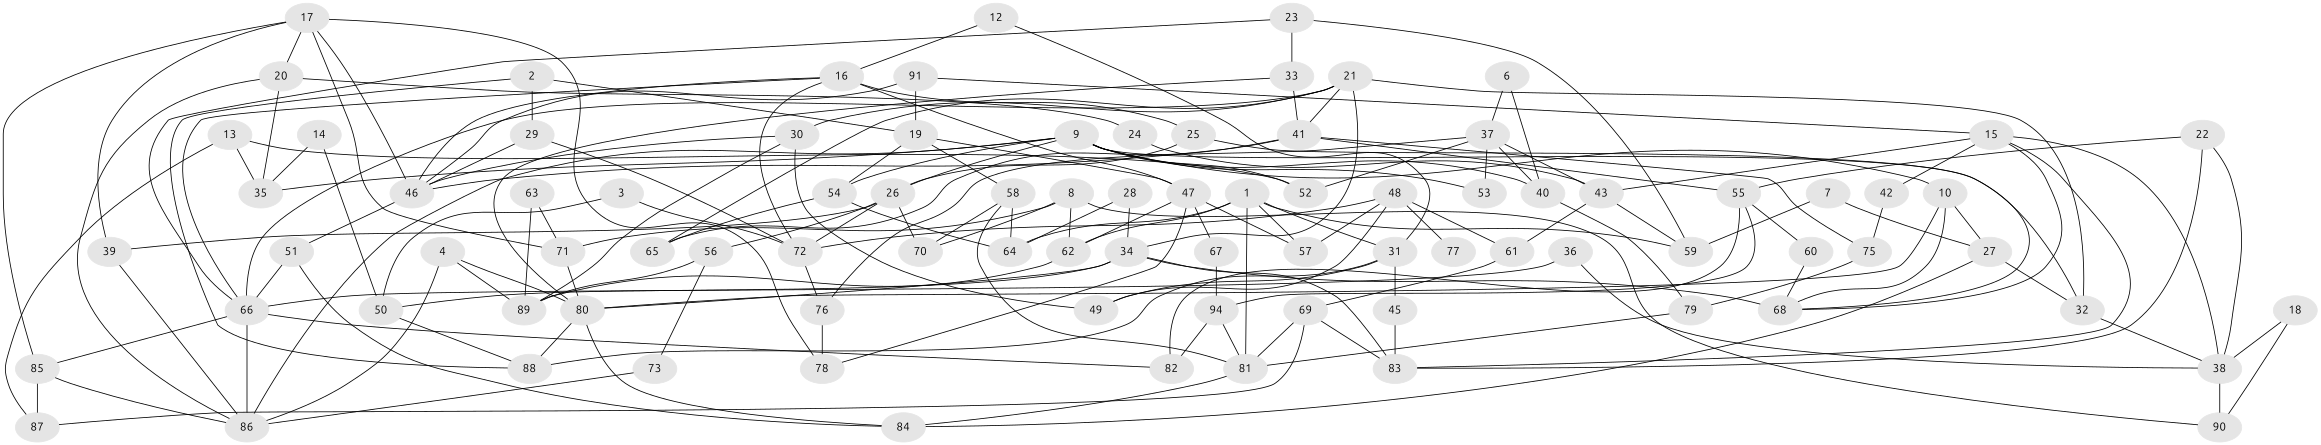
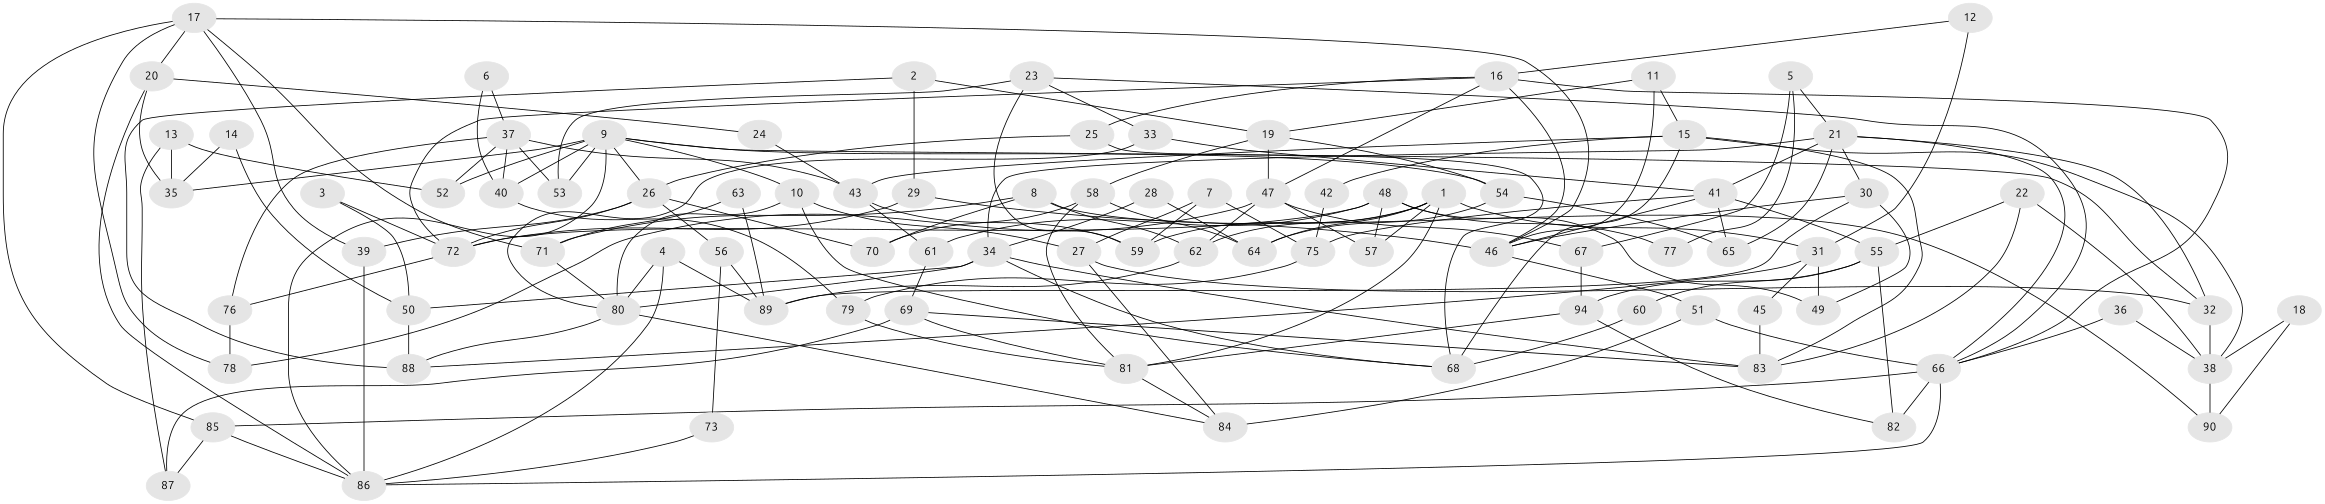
node "91": label "91" -> "11"
node "5": added
edge "23" -- "53": added
edge "7" -- "75": added
